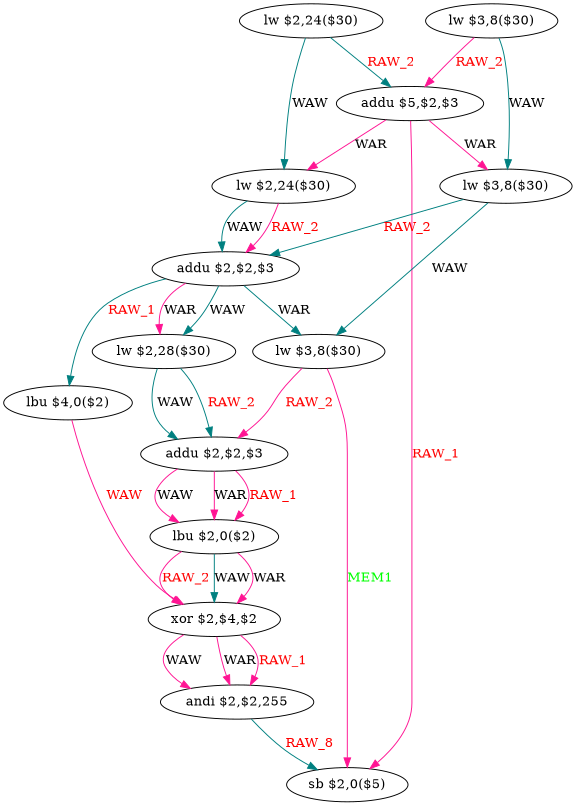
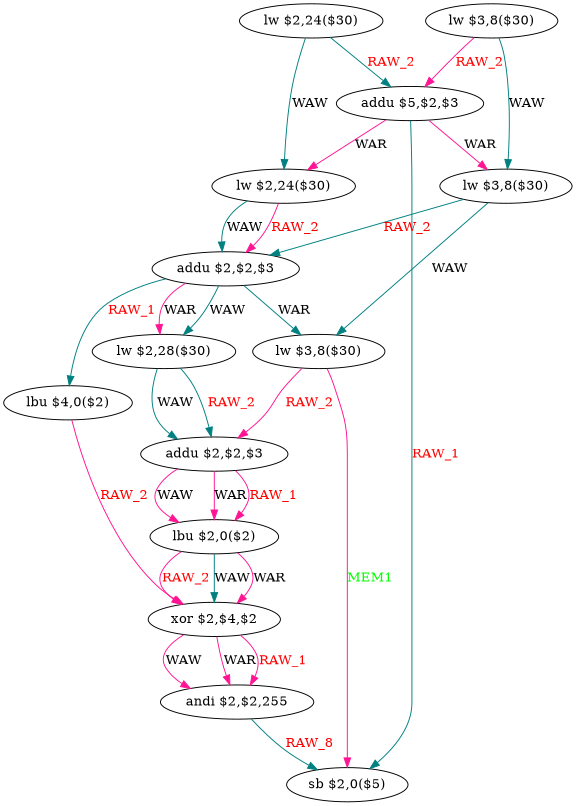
edge "addu $5,$2,$3" -> "sb $2,0($5)": color deeppink -> teal
edge "lbu $4,0($2)" -> "xor $2,$4,$2": label "WAW" -> "RAW_2"
